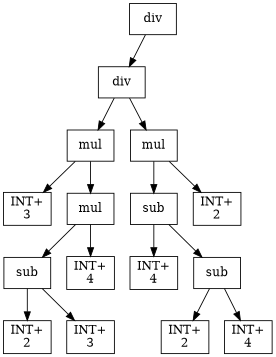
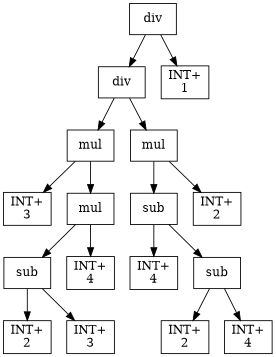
node "INT+ 1": added
